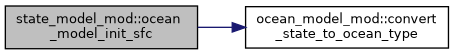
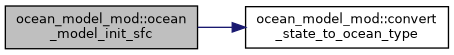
node "state_model_mod::ocean _model_init_sfc": label "state_model_mod::ocean _model_init_sfc" -> "ocean_model_mod::ocean _model_init_sfc"
